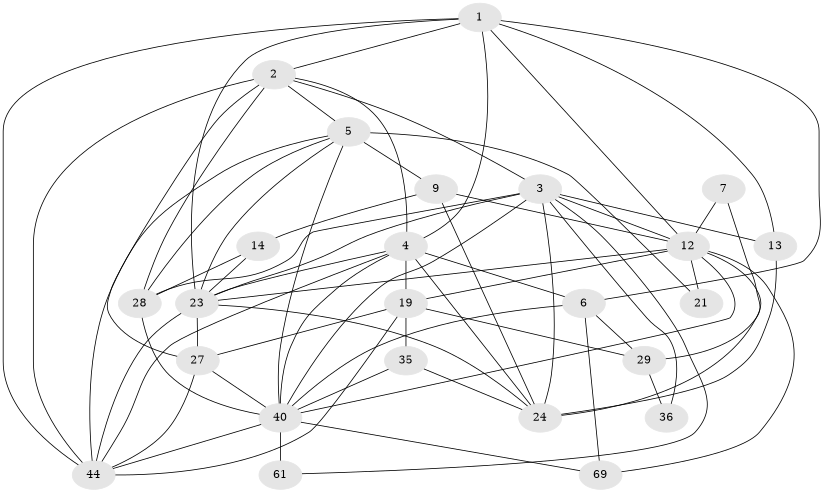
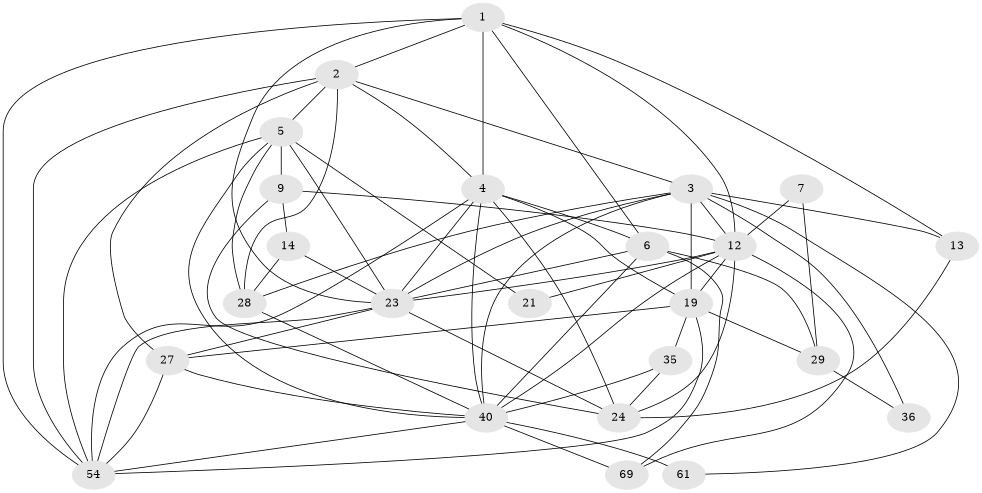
edge "6" -- "23": added
edge "3" -- "24": now "3" -- "19"
node "44": label "44" -> "54"
